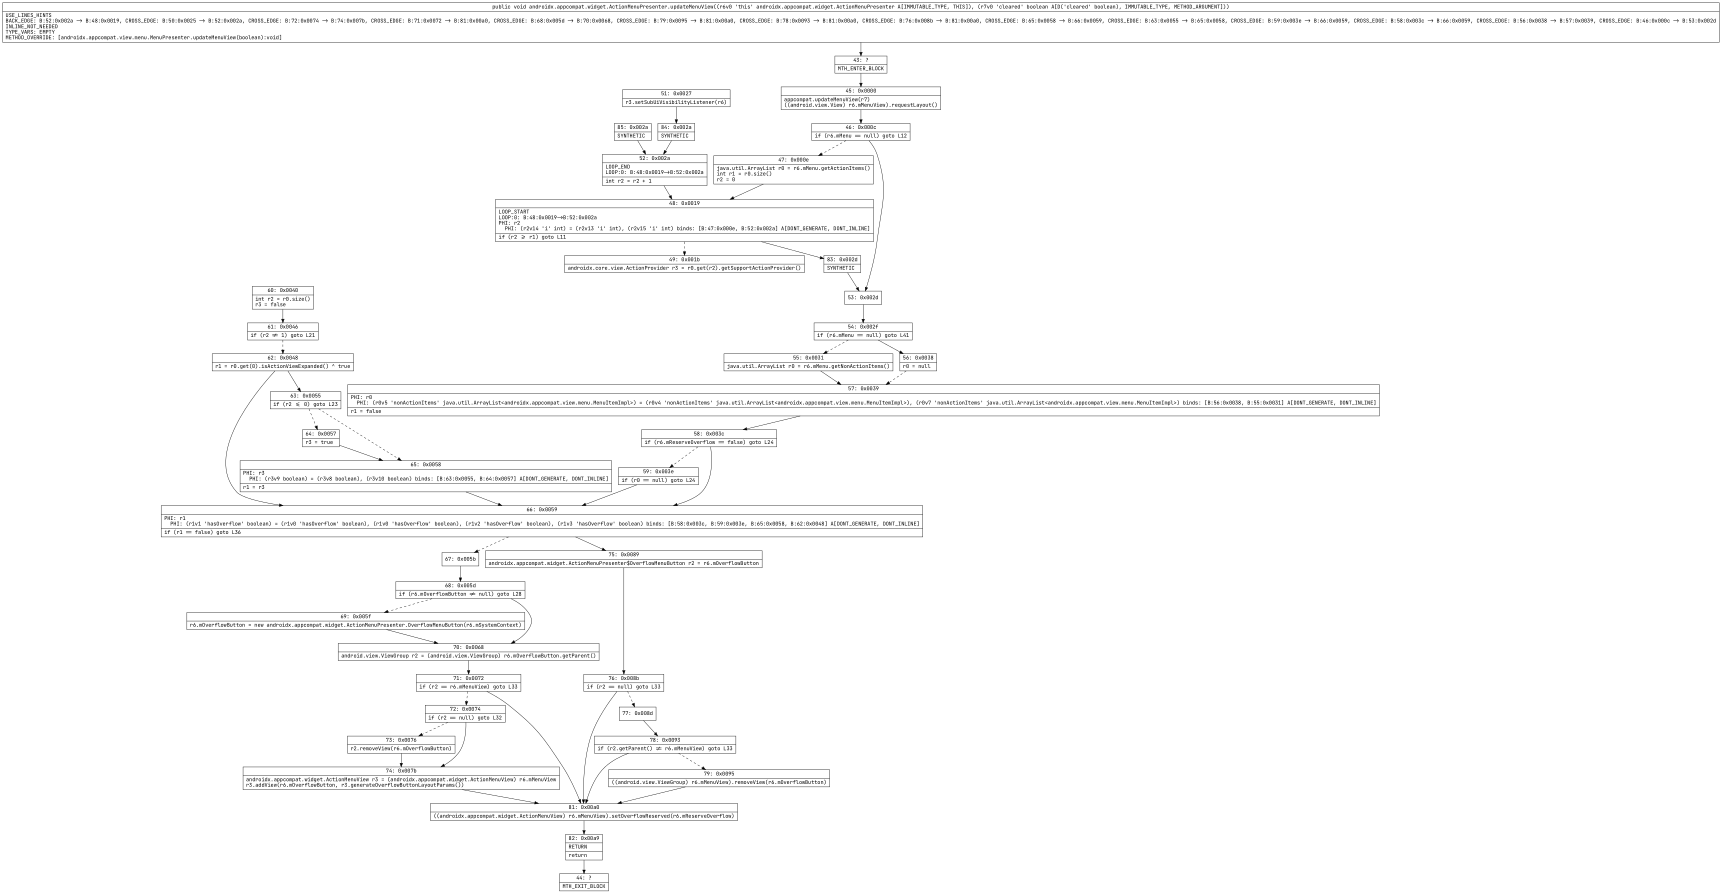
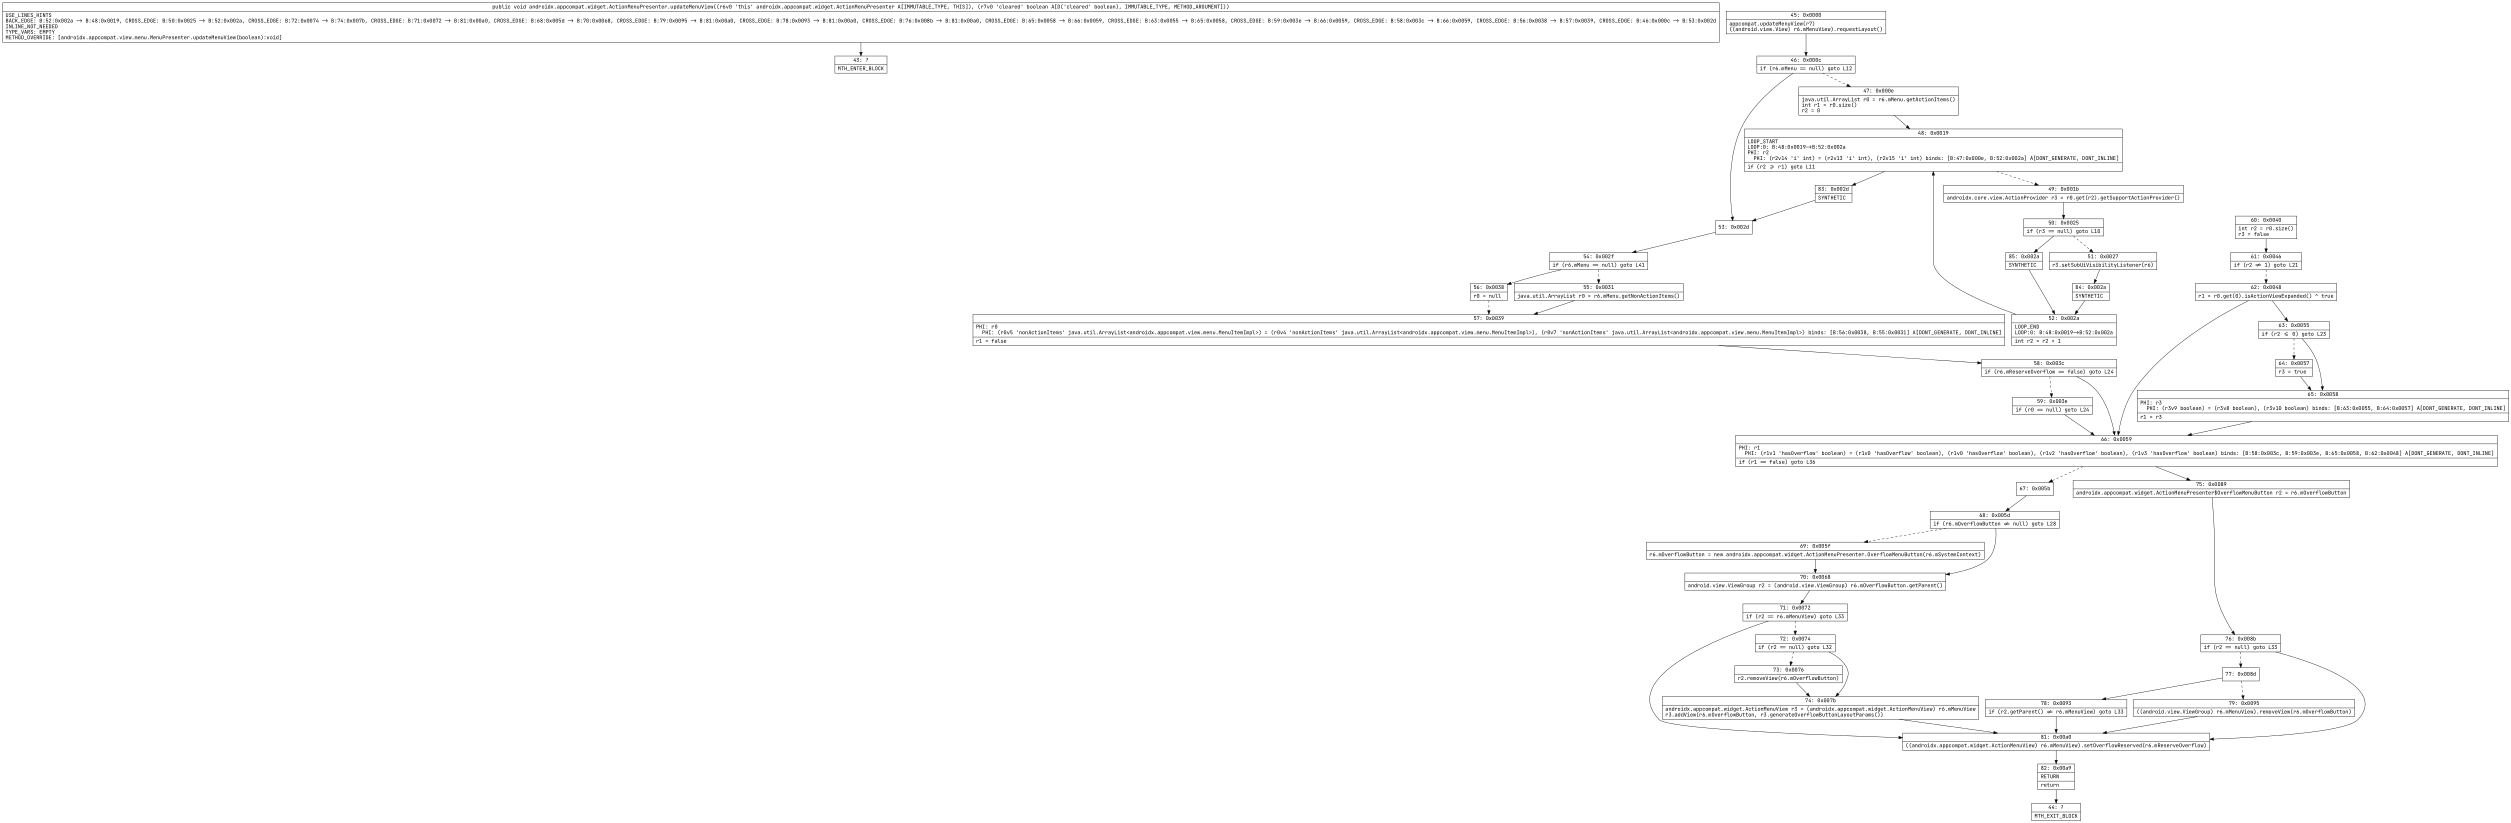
edge "43: ?" -> "45: 0x0000": removed
node "50: 0x0025": added
edge "63: 0x0055" -> "65: 0x0058": style dashed -> solid
edge "78: 0x0093" -> "79: 0x0095": now "77: 0x008d" -> "79: 0x0095"
